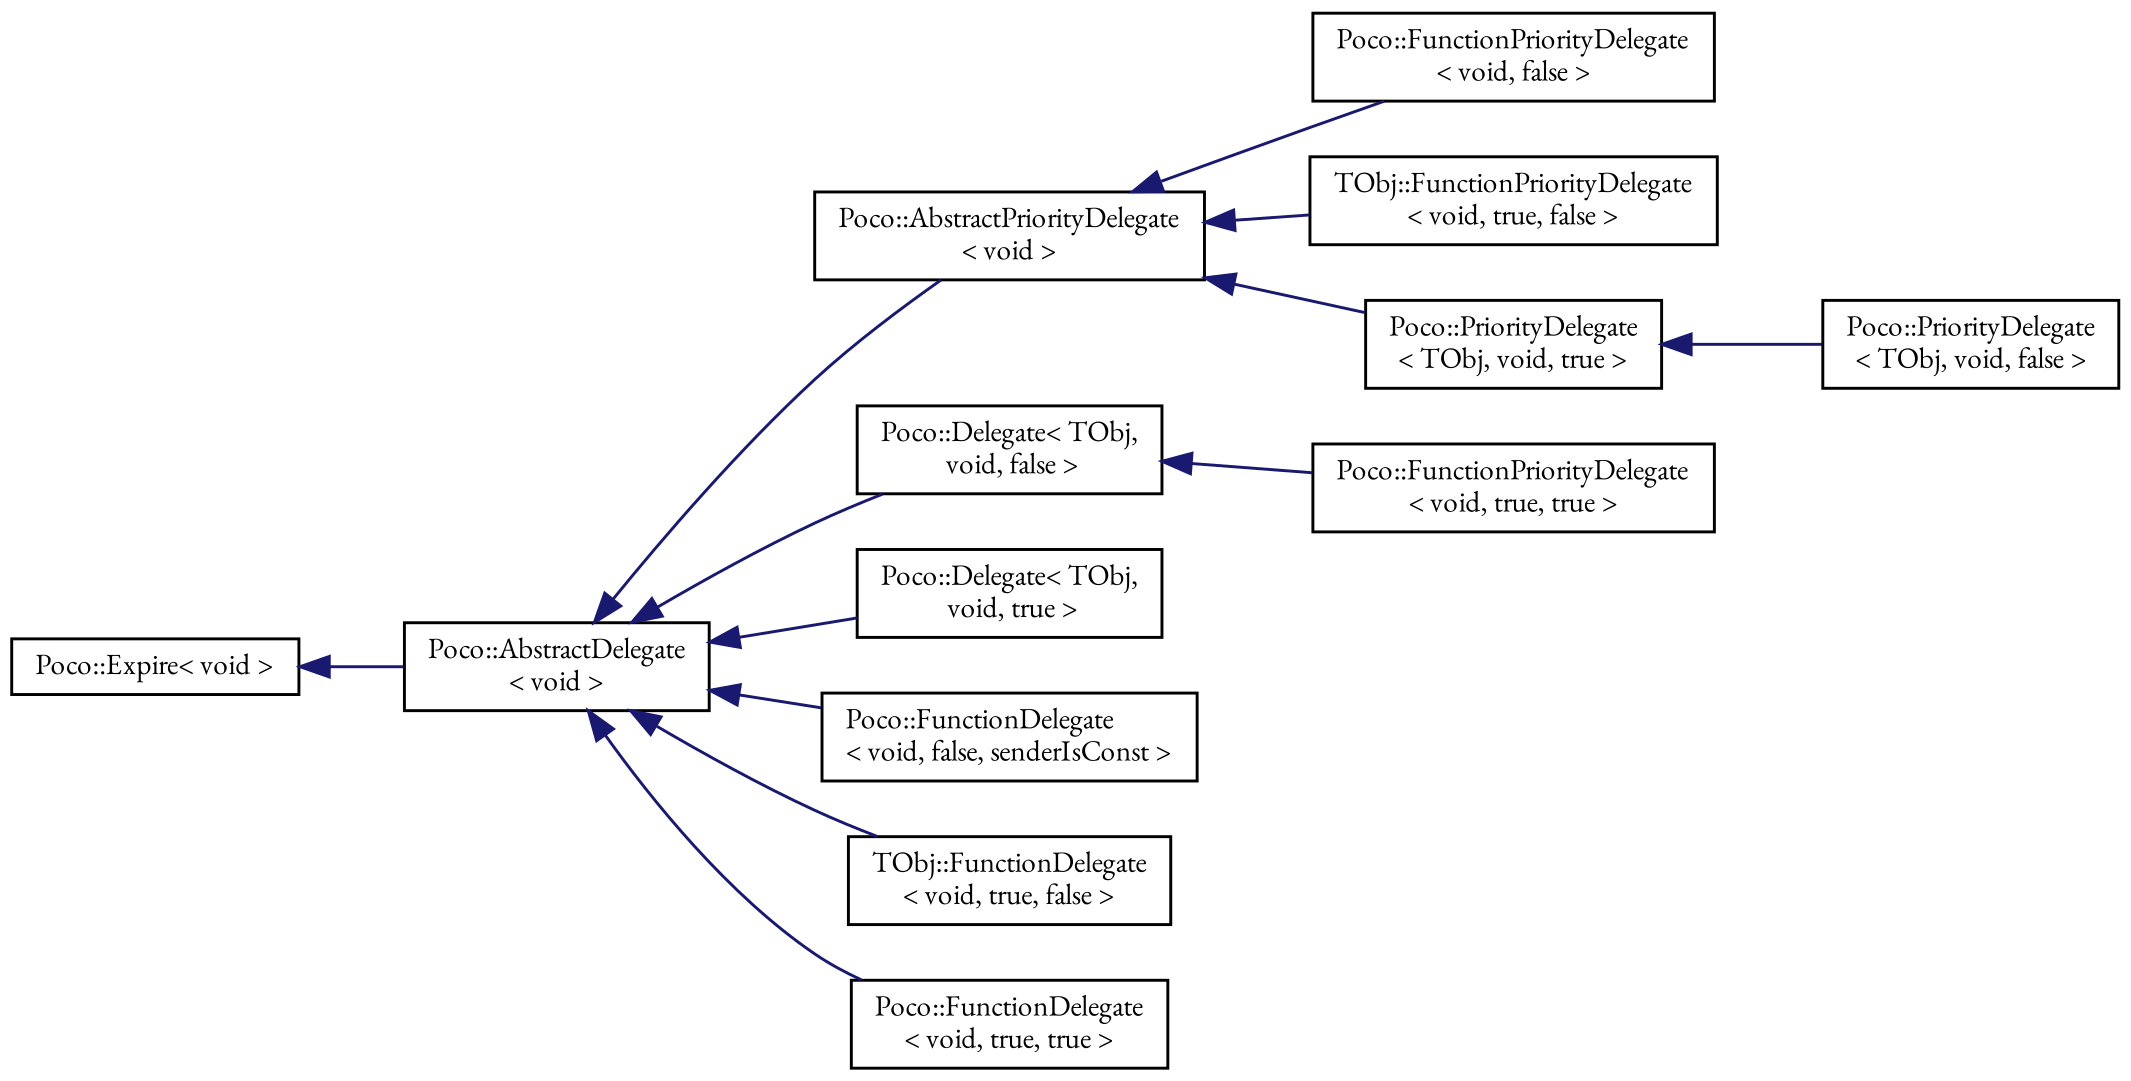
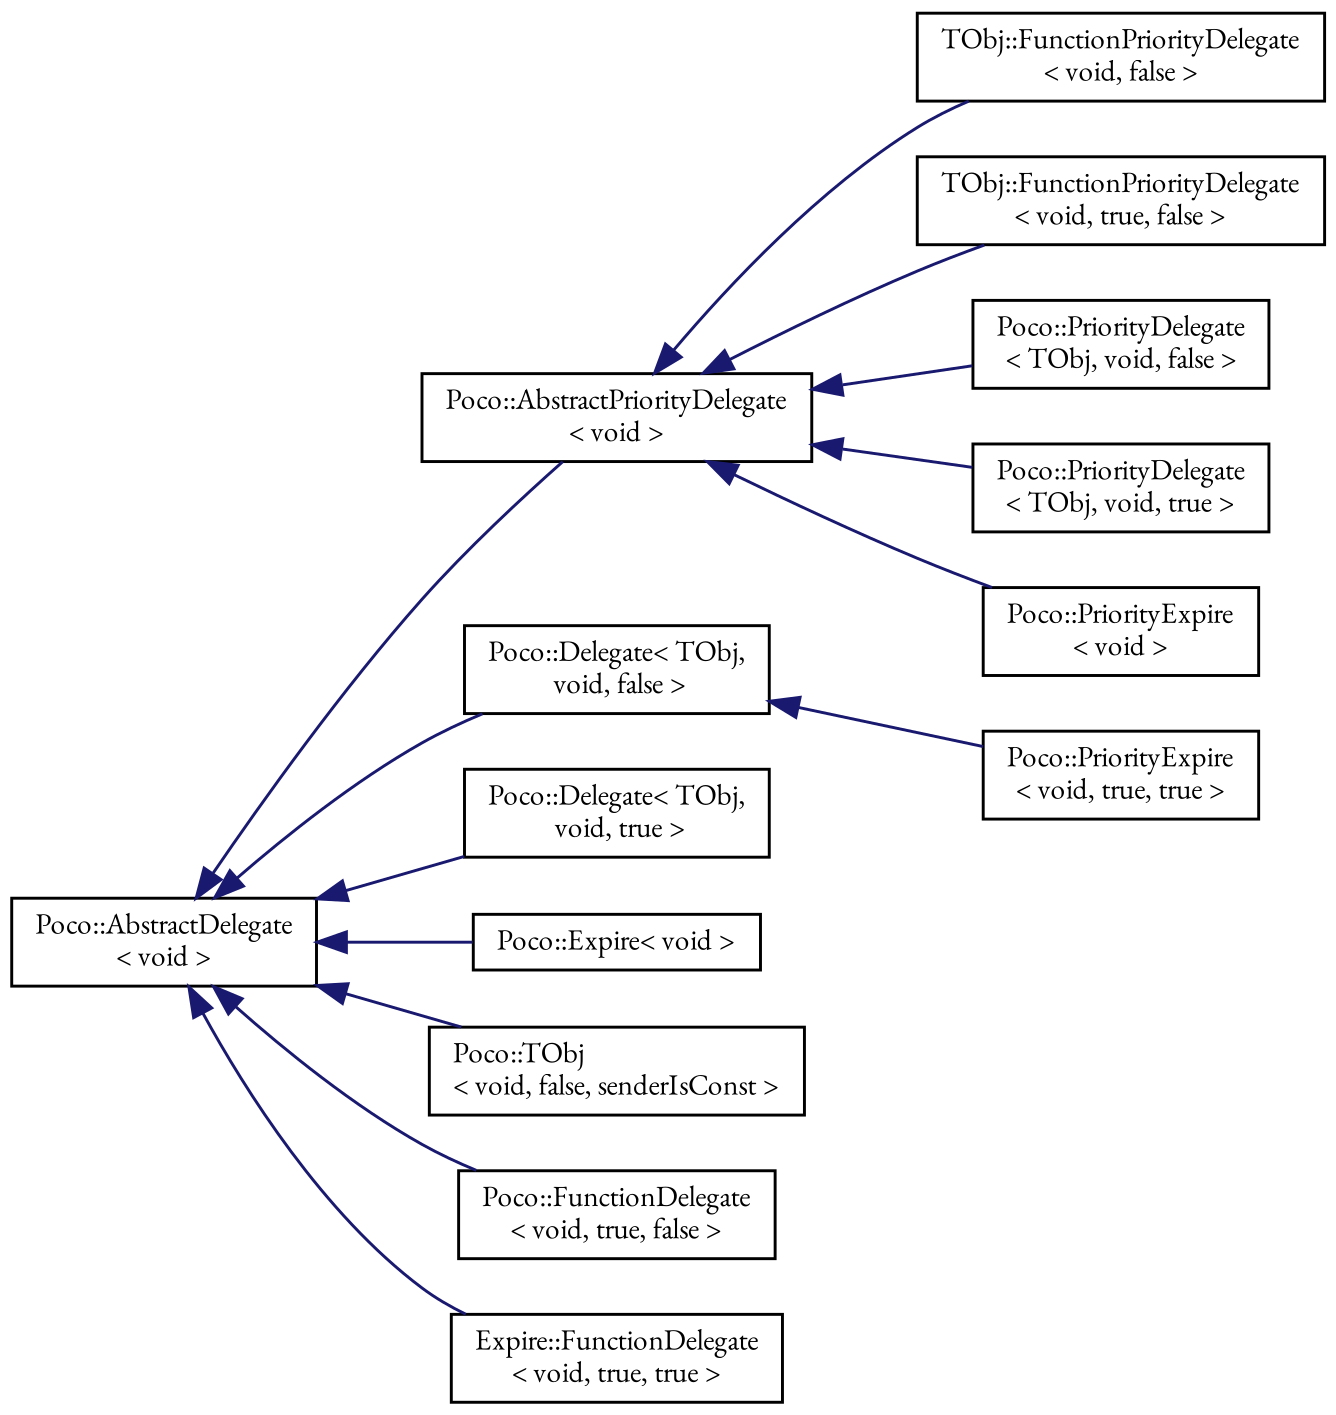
node "Poco::FunctionPriorityDelegate < void, false >": label "Poco::FunctionPriorityDelegate < void, false >" -> "TObj::FunctionPriorityDelegate < void, false >"
edge "Poco::PriorityDelegate < TObj, void, false >" -> "Poco::PriorityDelegate < TObj, void, true >": now "Poco::PriorityDelegate < TObj, void, false >" -> "Poco::AbstractPriorityDelegate < void >"
node "Poco::FunctionPriorityDelegate < void, true, true >": label "Poco::FunctionPriorityDelegate < void, true, true >" -> "Poco::PriorityExpire < void, true, true >"
node "Poco::PriorityExpire < void >": added
edge "Poco::AbstractDelegate < void >" -> "Poco::Expire< void >": reversed
node "Poco::FunctionDelegate < void, false, senderIsConst >": label "Poco::FunctionDelegate < void, false, senderIsConst >" -> "Poco::TObj < void, false, senderIsConst >"
node "TObj::FunctionDelegate < void, true, false >": label "TObj::FunctionDelegate < void, true, false >" -> "Poco::FunctionDelegate < void, true, false >"
node "Poco::FunctionDelegate < void, true, true >": label "Poco::FunctionDelegate < void, true, true >" -> "Expire::FunctionDelegate < void, true, true >"
